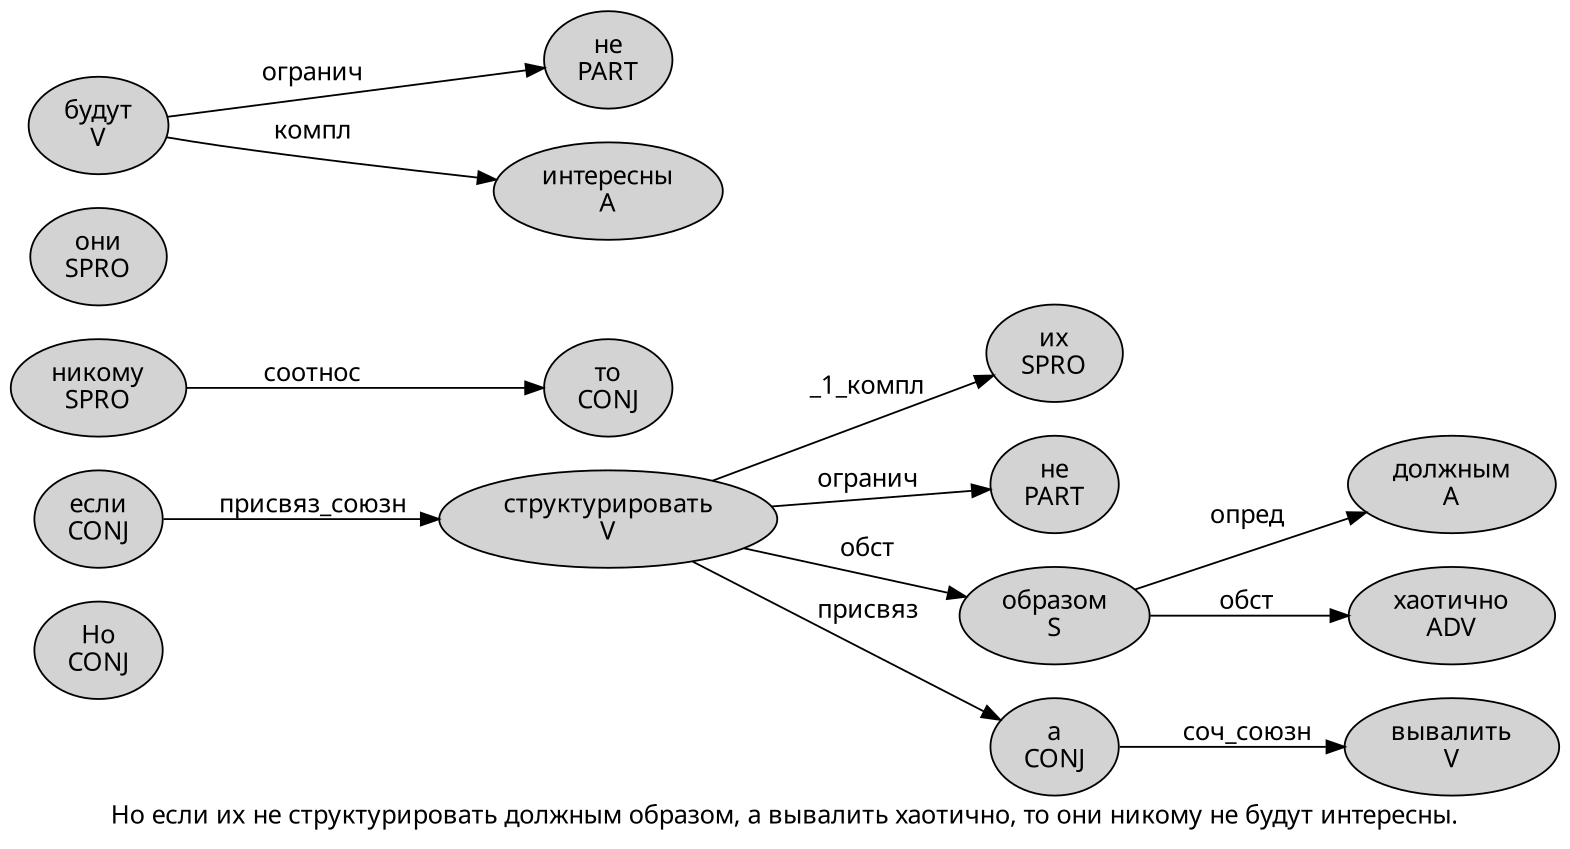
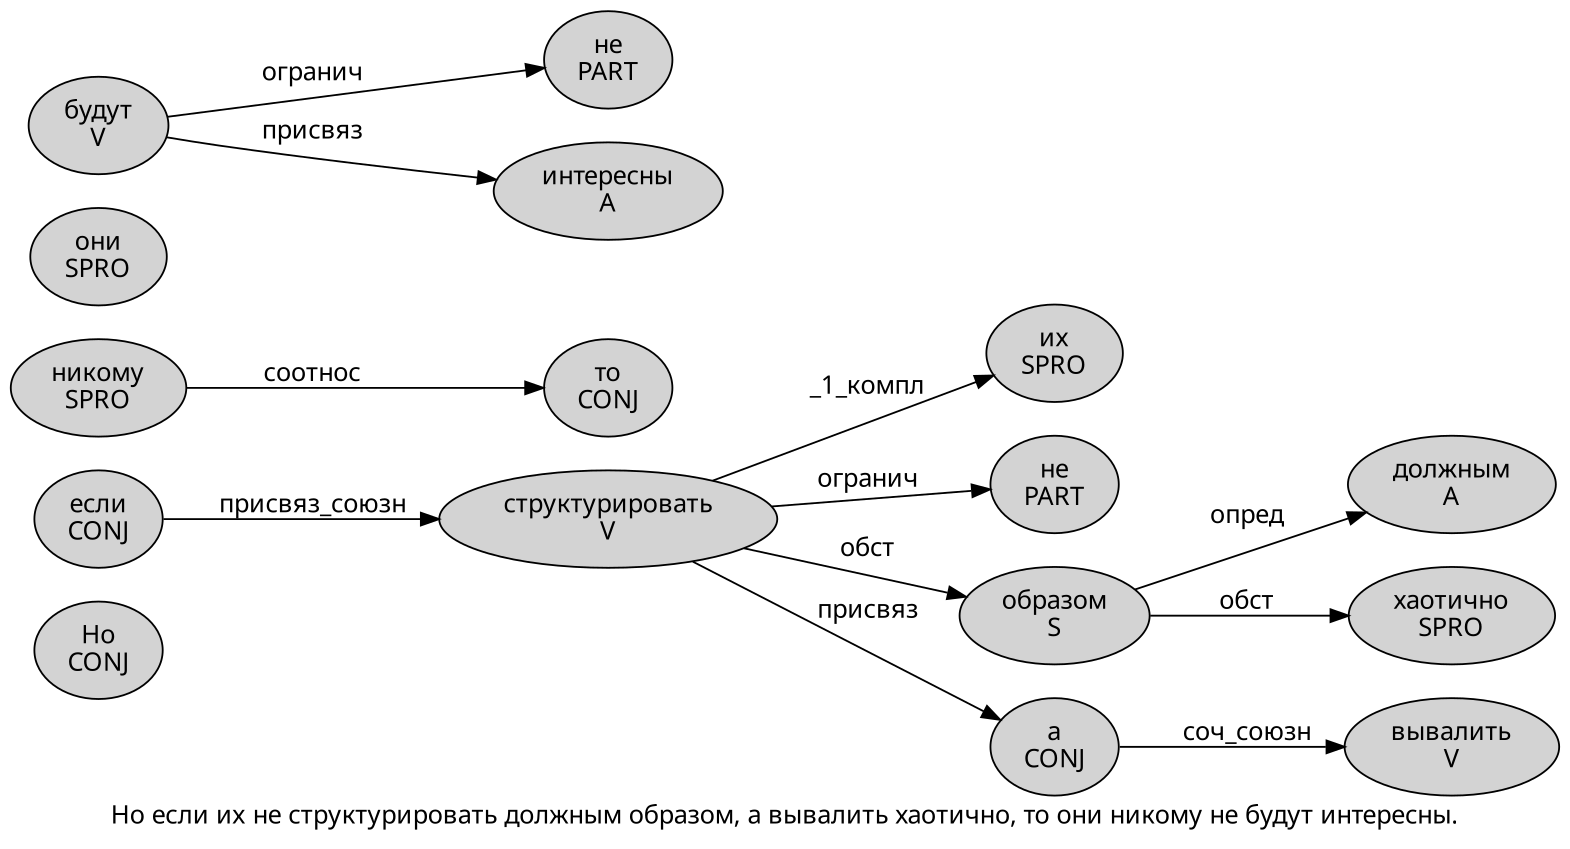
edge "будут V" -> "интересны A": label "компл" -> "присвяз"
node "хаотично ADV": label "хаотично ADV" -> "хаотично SPRO"
